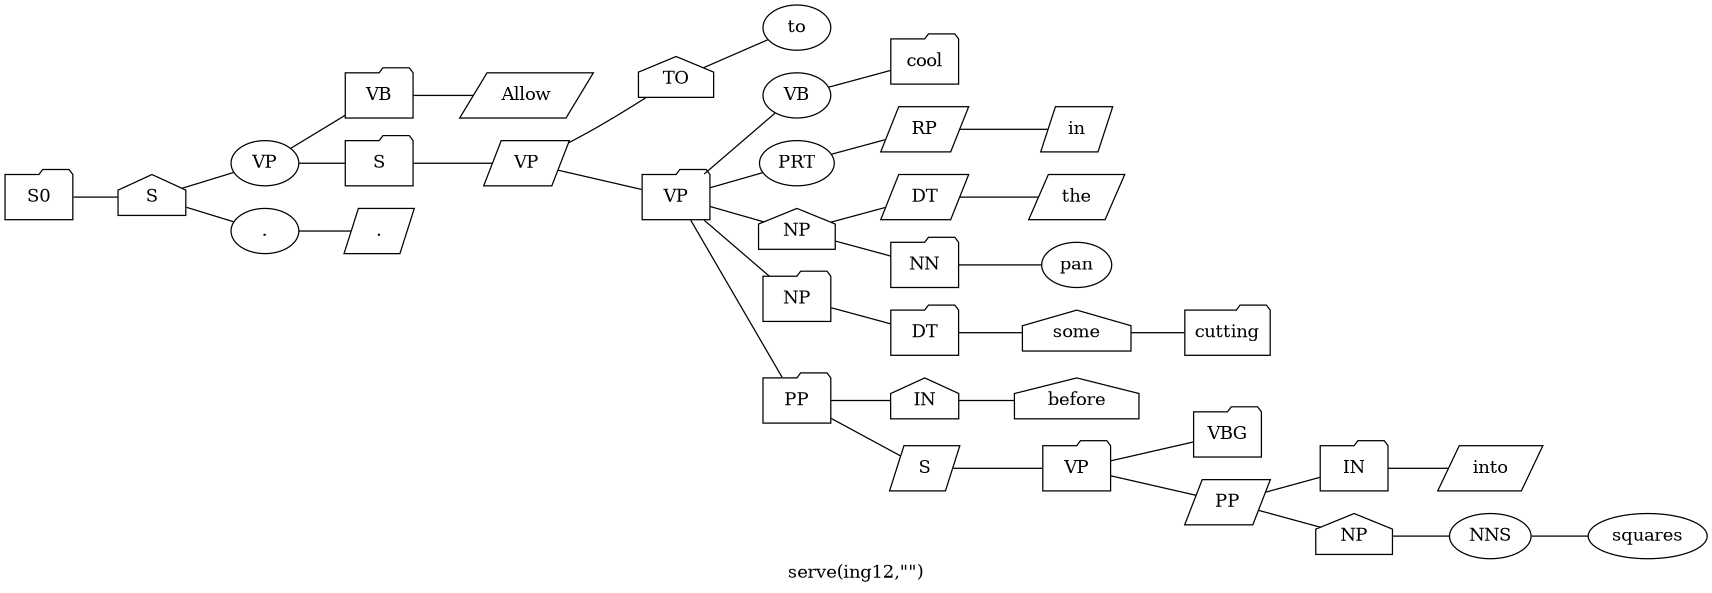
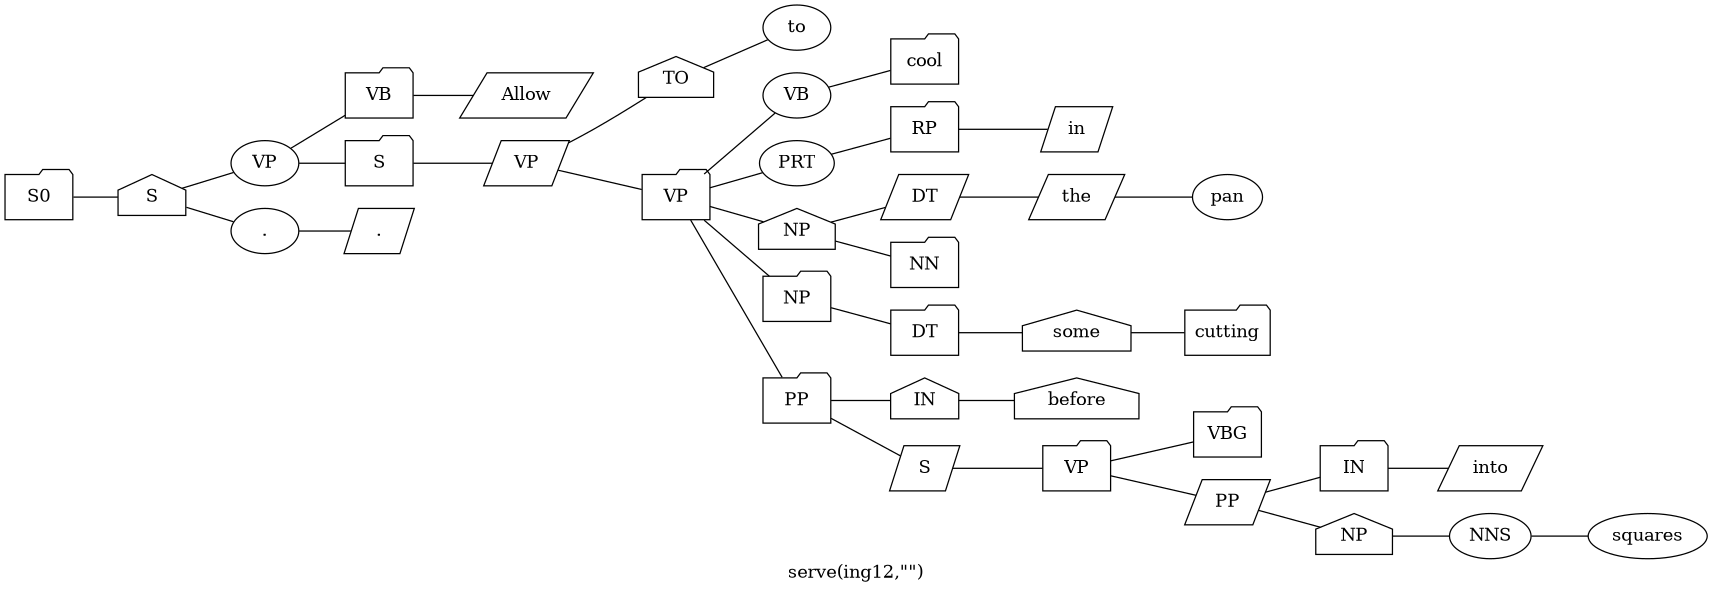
node "RP": shape parallelogram -> folder
edge "NN" -- "pan": now "the" -- "pan"
